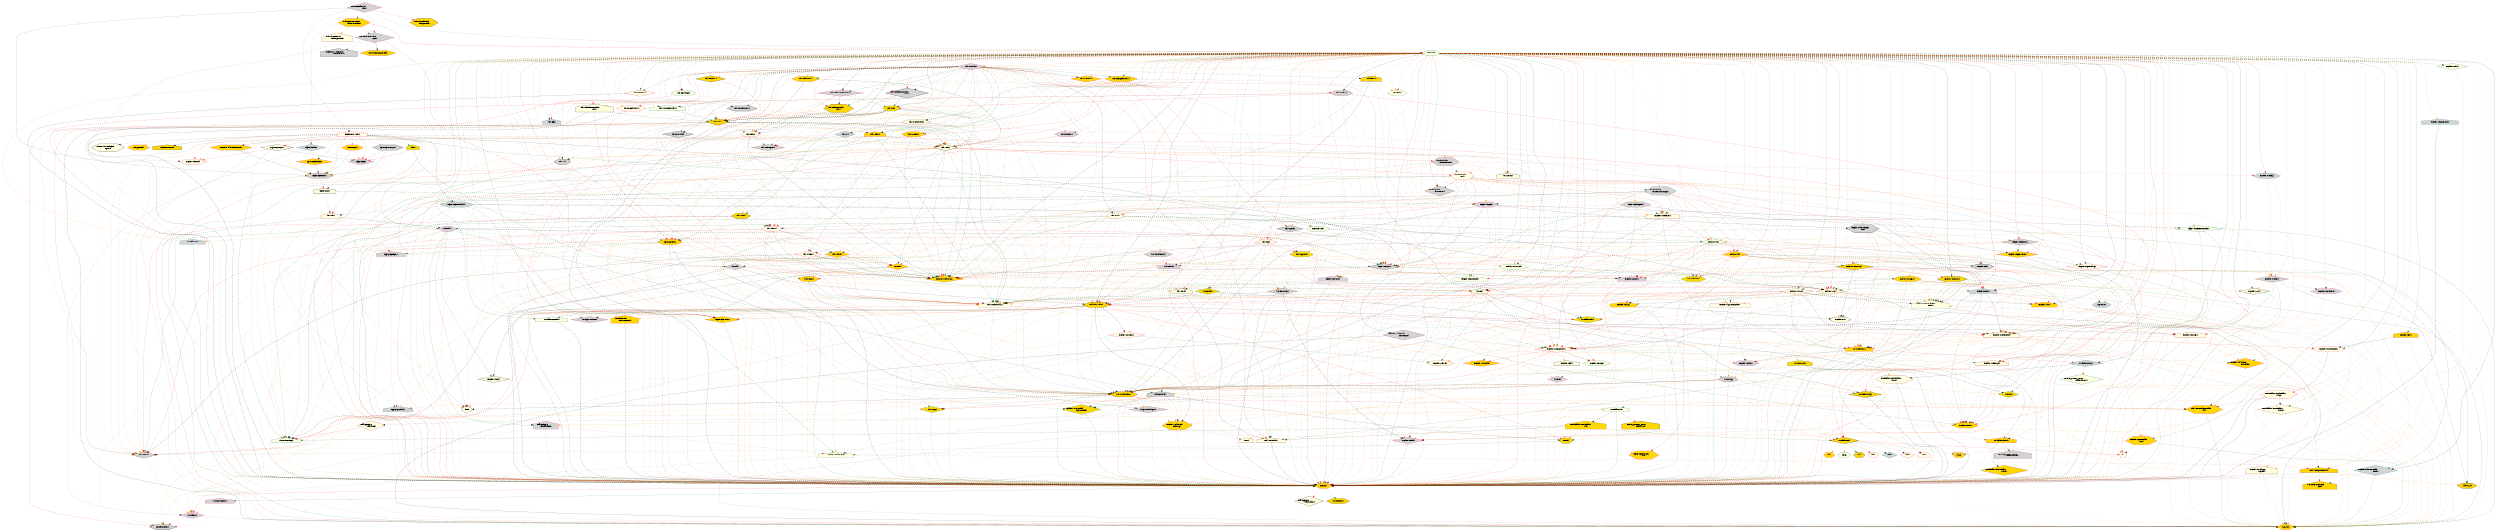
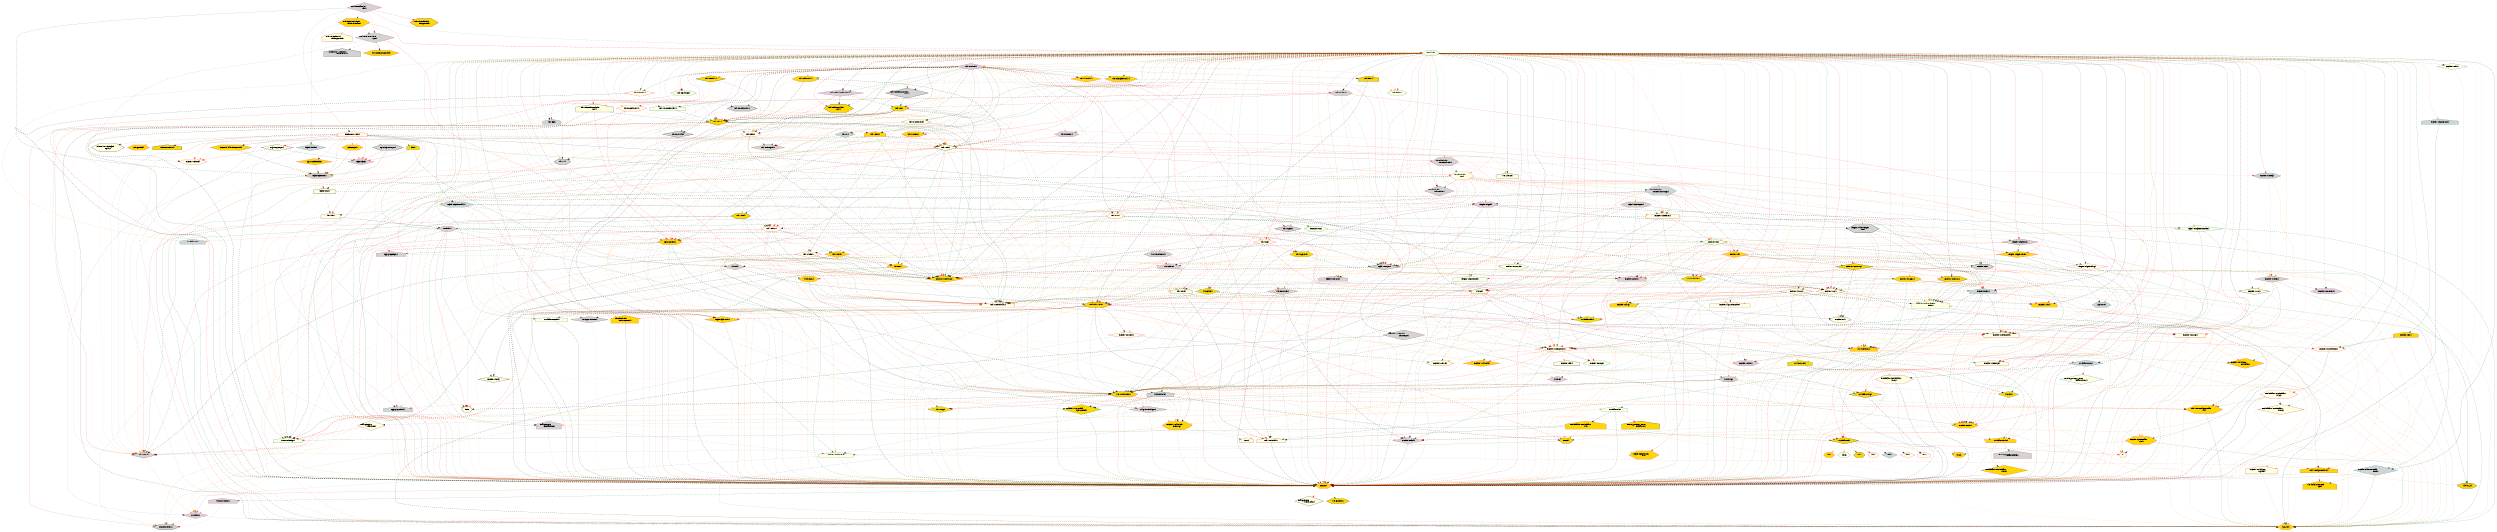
node "Assignable/IsArray.h": label "Assignable/IsArray.h" -> "Templates/IsArray.h"
edge "Templates/UnrealTypeTraits.h" -> "Templates/EnableIf.h": color darkorange -> darkgreen
